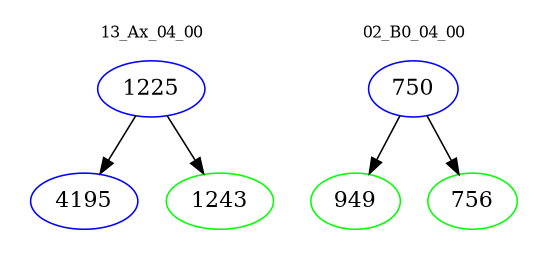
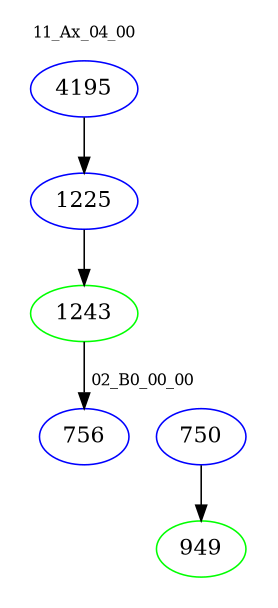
cluster "13_Ax_04_00": label "13_Ax_04_00" -> "11_Ax_04_00"
cluster "02_B0_04_00": label "02_B0_04_00" -> "02_B0_00_00"
edge "1225" -> "4195": reversed
edge "750" -> "756": now "1243" -> "756"
node "756": color green -> blue
